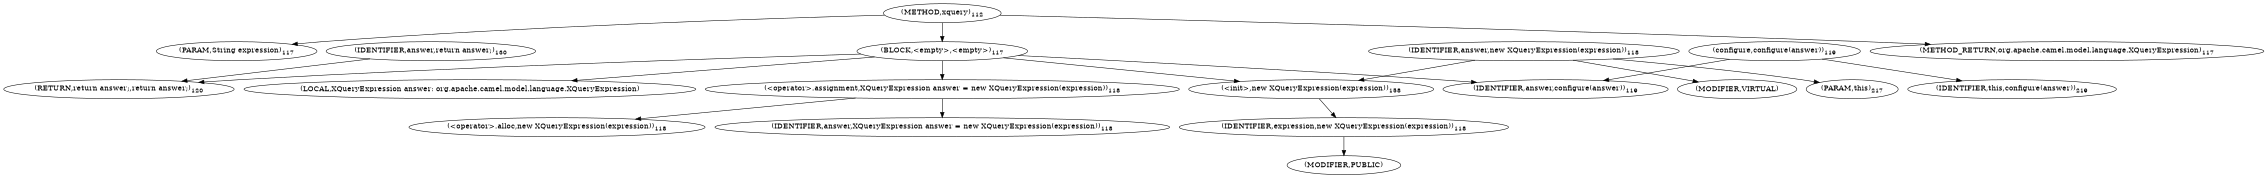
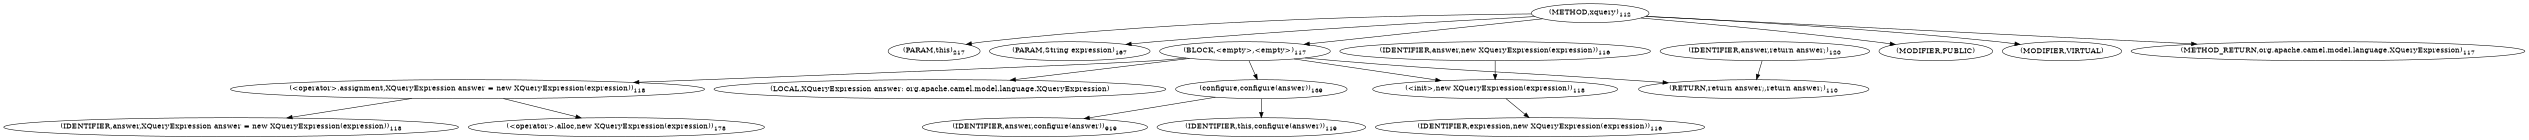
node "(PARAM,String expression)": text "117" -> "167"
node "(IDENTIFIER,answer,return answer;)": text "130" -> "120"
node "(IDENTIFIER,answer,new XQueryExpression(expression))": text "118" -> "116"
node "(configure,configure(answer))": text "119" -> "139"
edge "(BLOCK,<empty>,<empty>)" -> "(IDENTIFIER,answer,configure(answer))": now "(BLOCK,<empty>,<empty>)" -> "(configure,configure(answer))"
edge "(IDENTIFIER,answer,new XQueryExpression(expression))" -> "(PARAM,this)": now "(METHOD,xquery)" -> "(PARAM,this)"
edge "(IDENTIFIER,answer,new XQueryExpression(expression))" -> "(MODIFIER,VIRTUAL)": now "(METHOD,xquery)" -> "(MODIFIER,VIRTUAL)"
node "(RETURN,return answer;,return answer;)": text "120" -> "110"
node "(<init>,new XQueryExpression(expression))": text "158" -> "118"
node "(IDENTIFIER,answer,configure(answer))": text "119" -> "919"
node "(IDENTIFIER,this,configure(answer))": text "219" -> "119"
node "(<operator>.alloc,new XQueryExpression(expression))": text "118" -> "178"
node "(IDENTIFIER,expression,new XQueryExpression(expression))": text "118" -> "116"
edge "(IDENTIFIER,expression,new XQueryExpression(expression))" -> "(MODIFIER,PUBLIC)": now "(METHOD,xquery)" -> "(MODIFIER,PUBLIC)"
